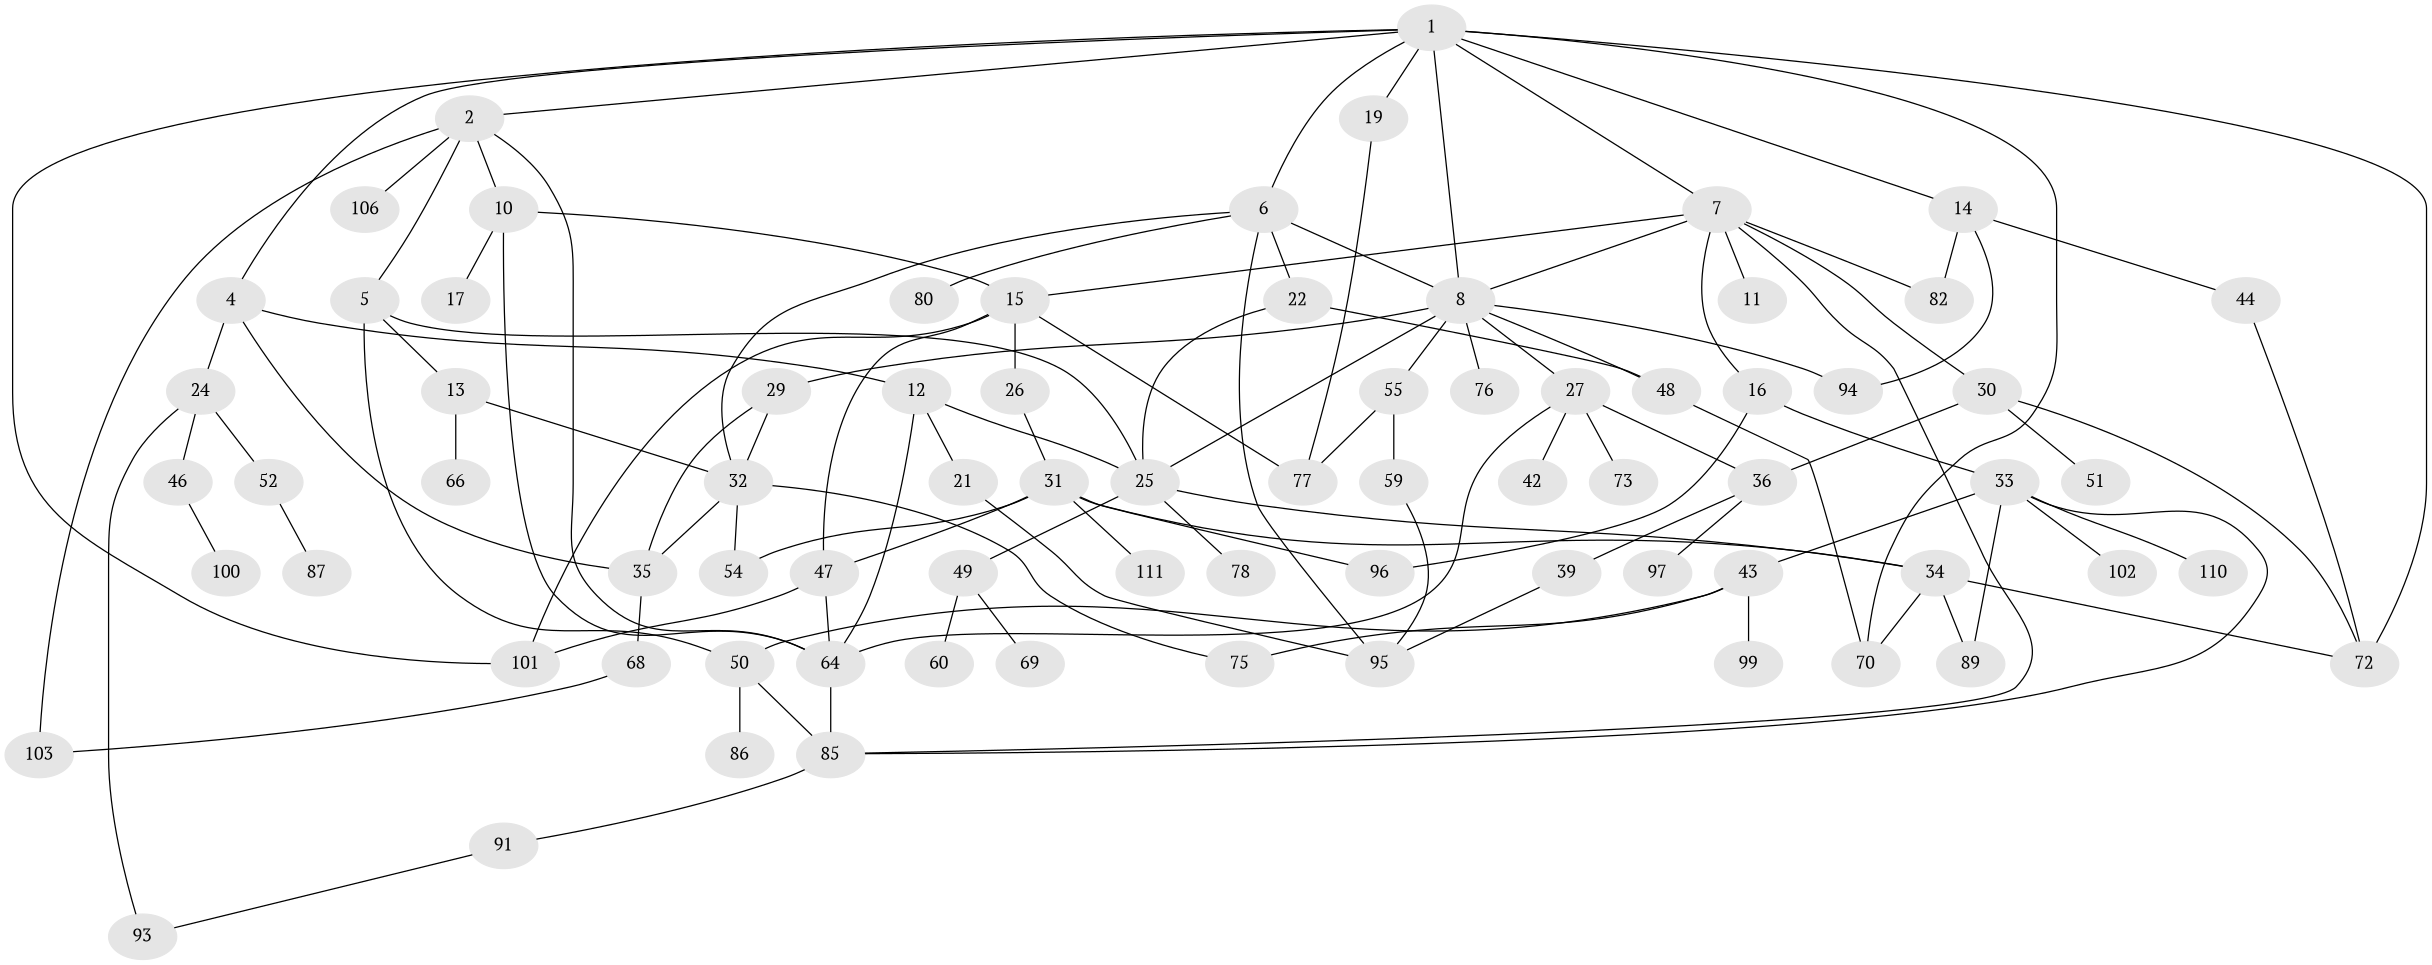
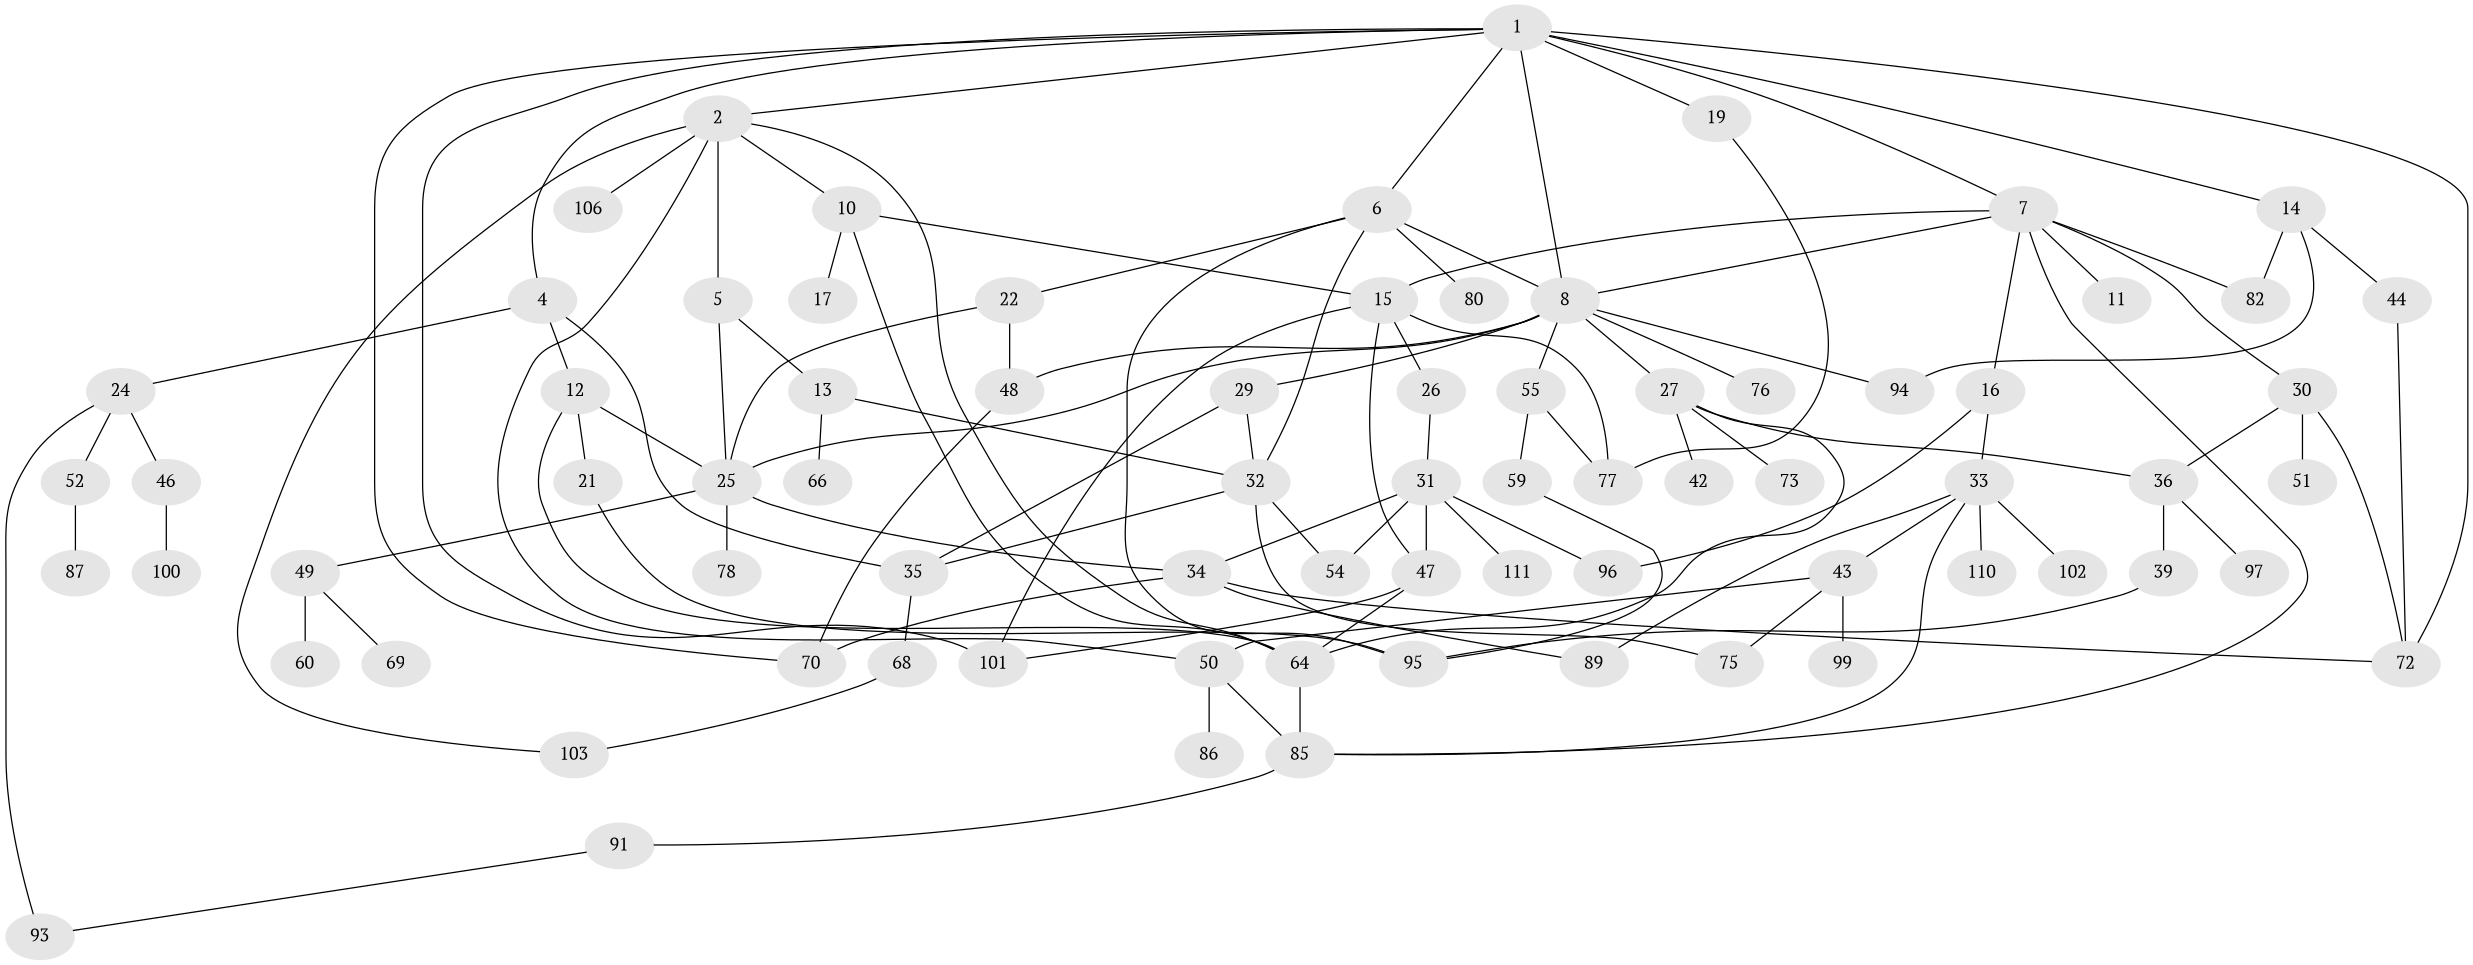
edge "5" -- "50": now "2" -- "50"
